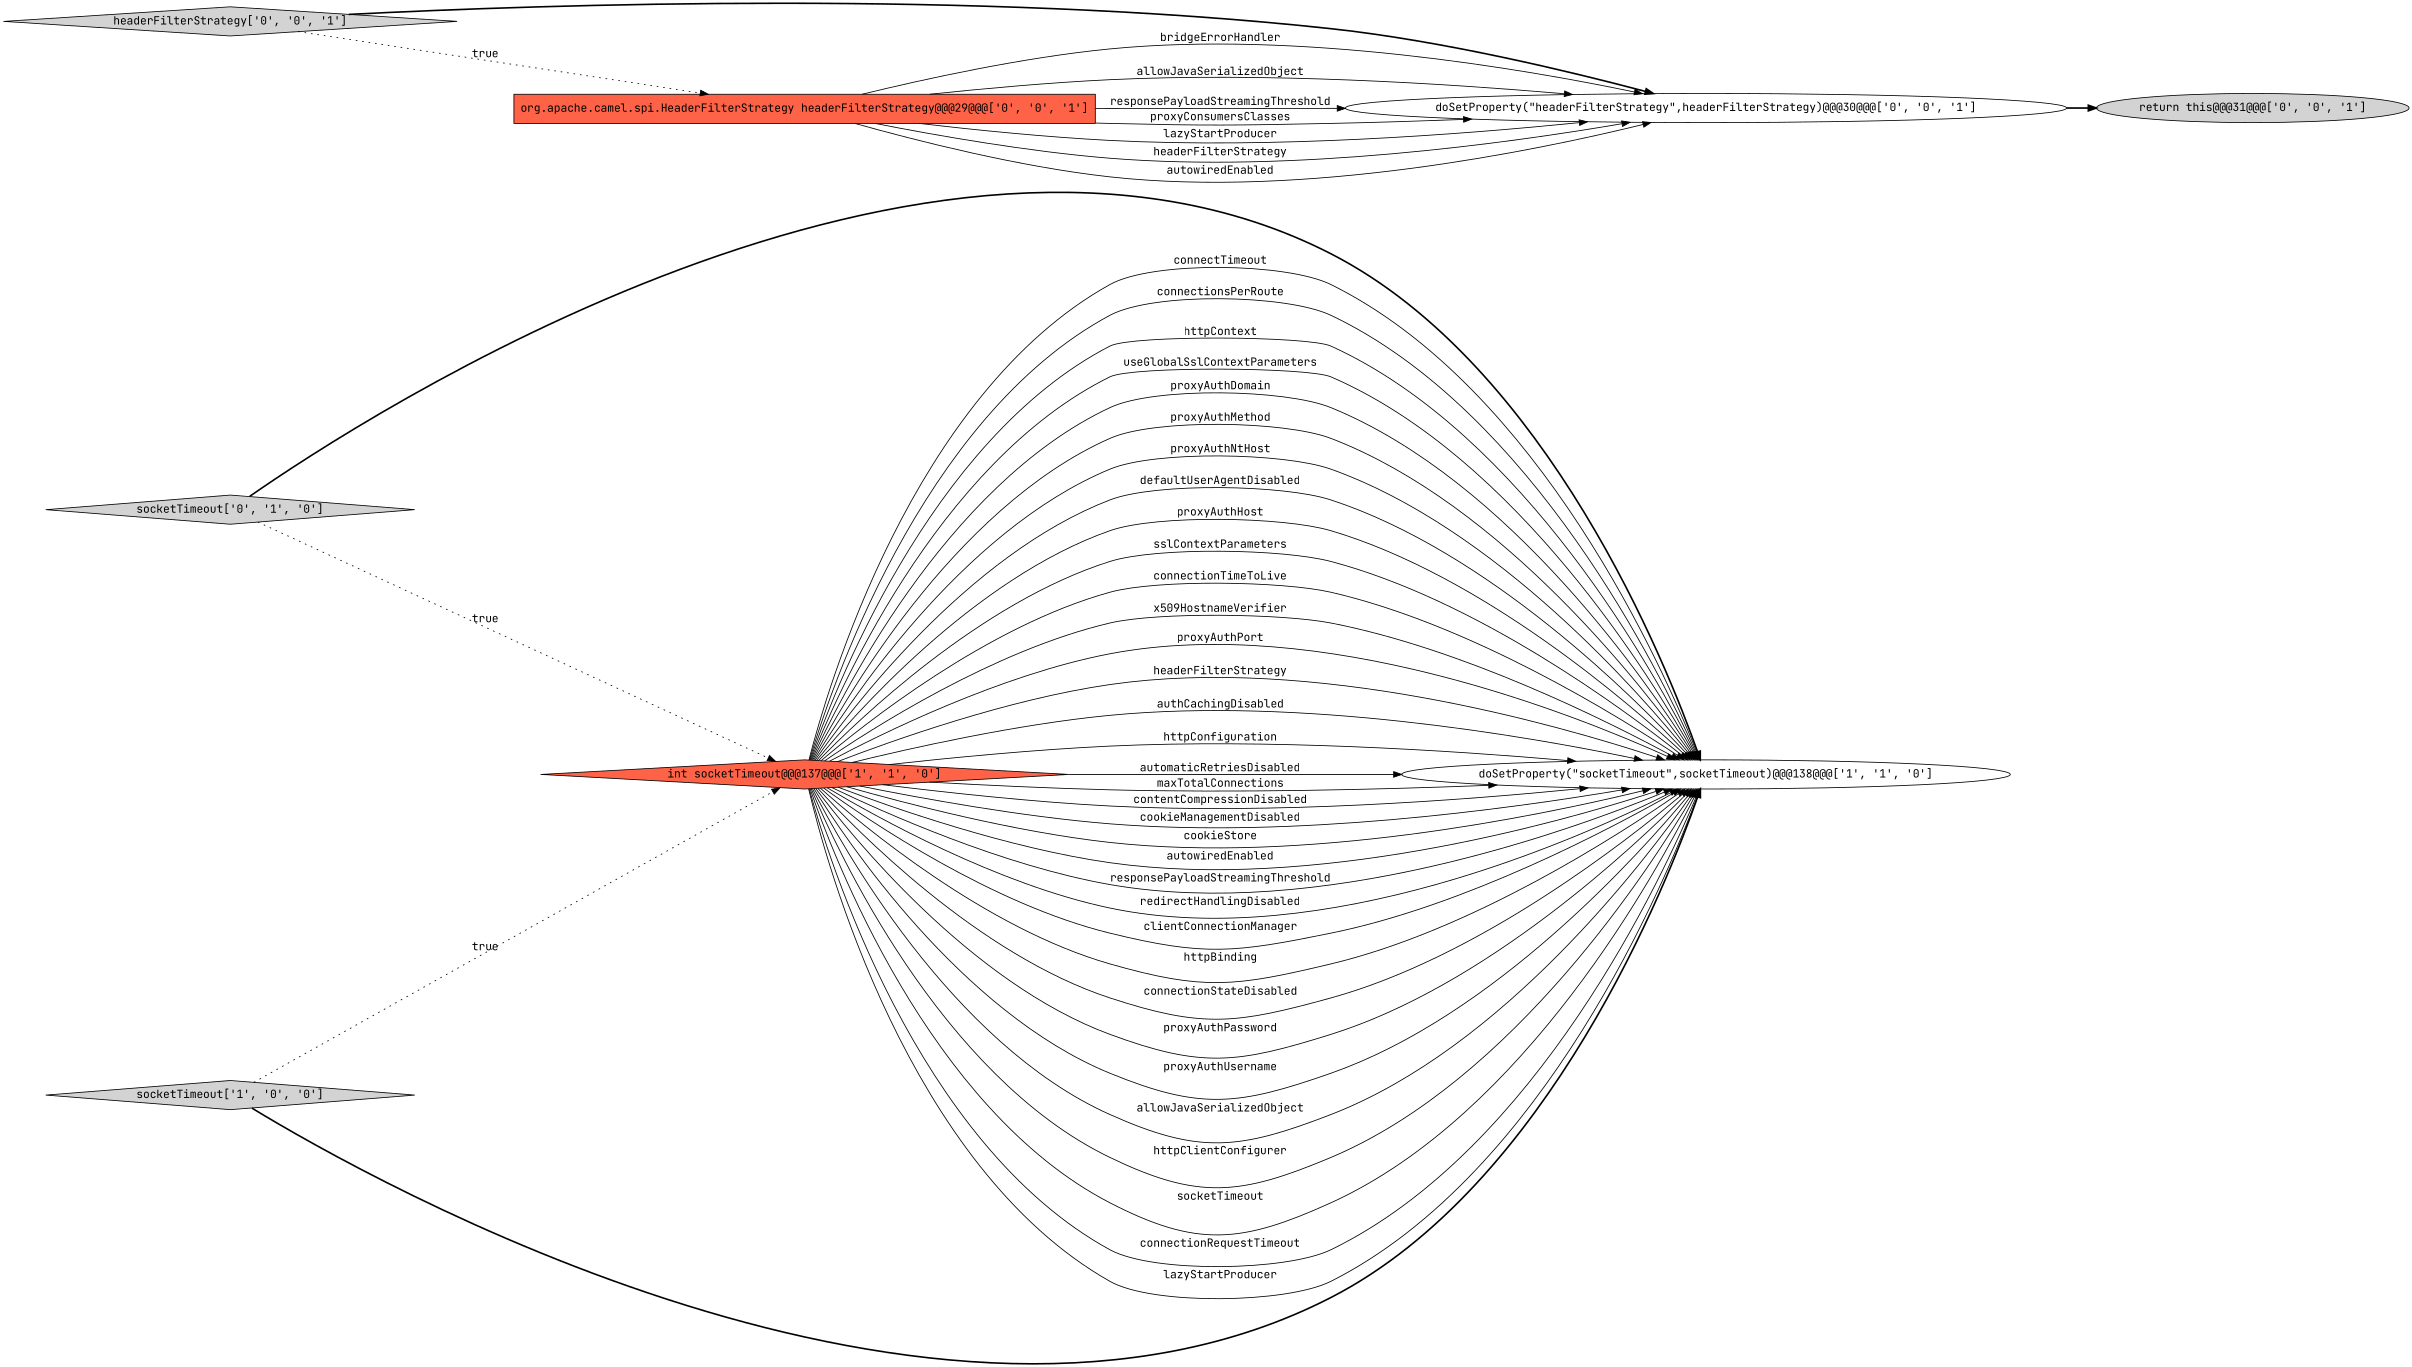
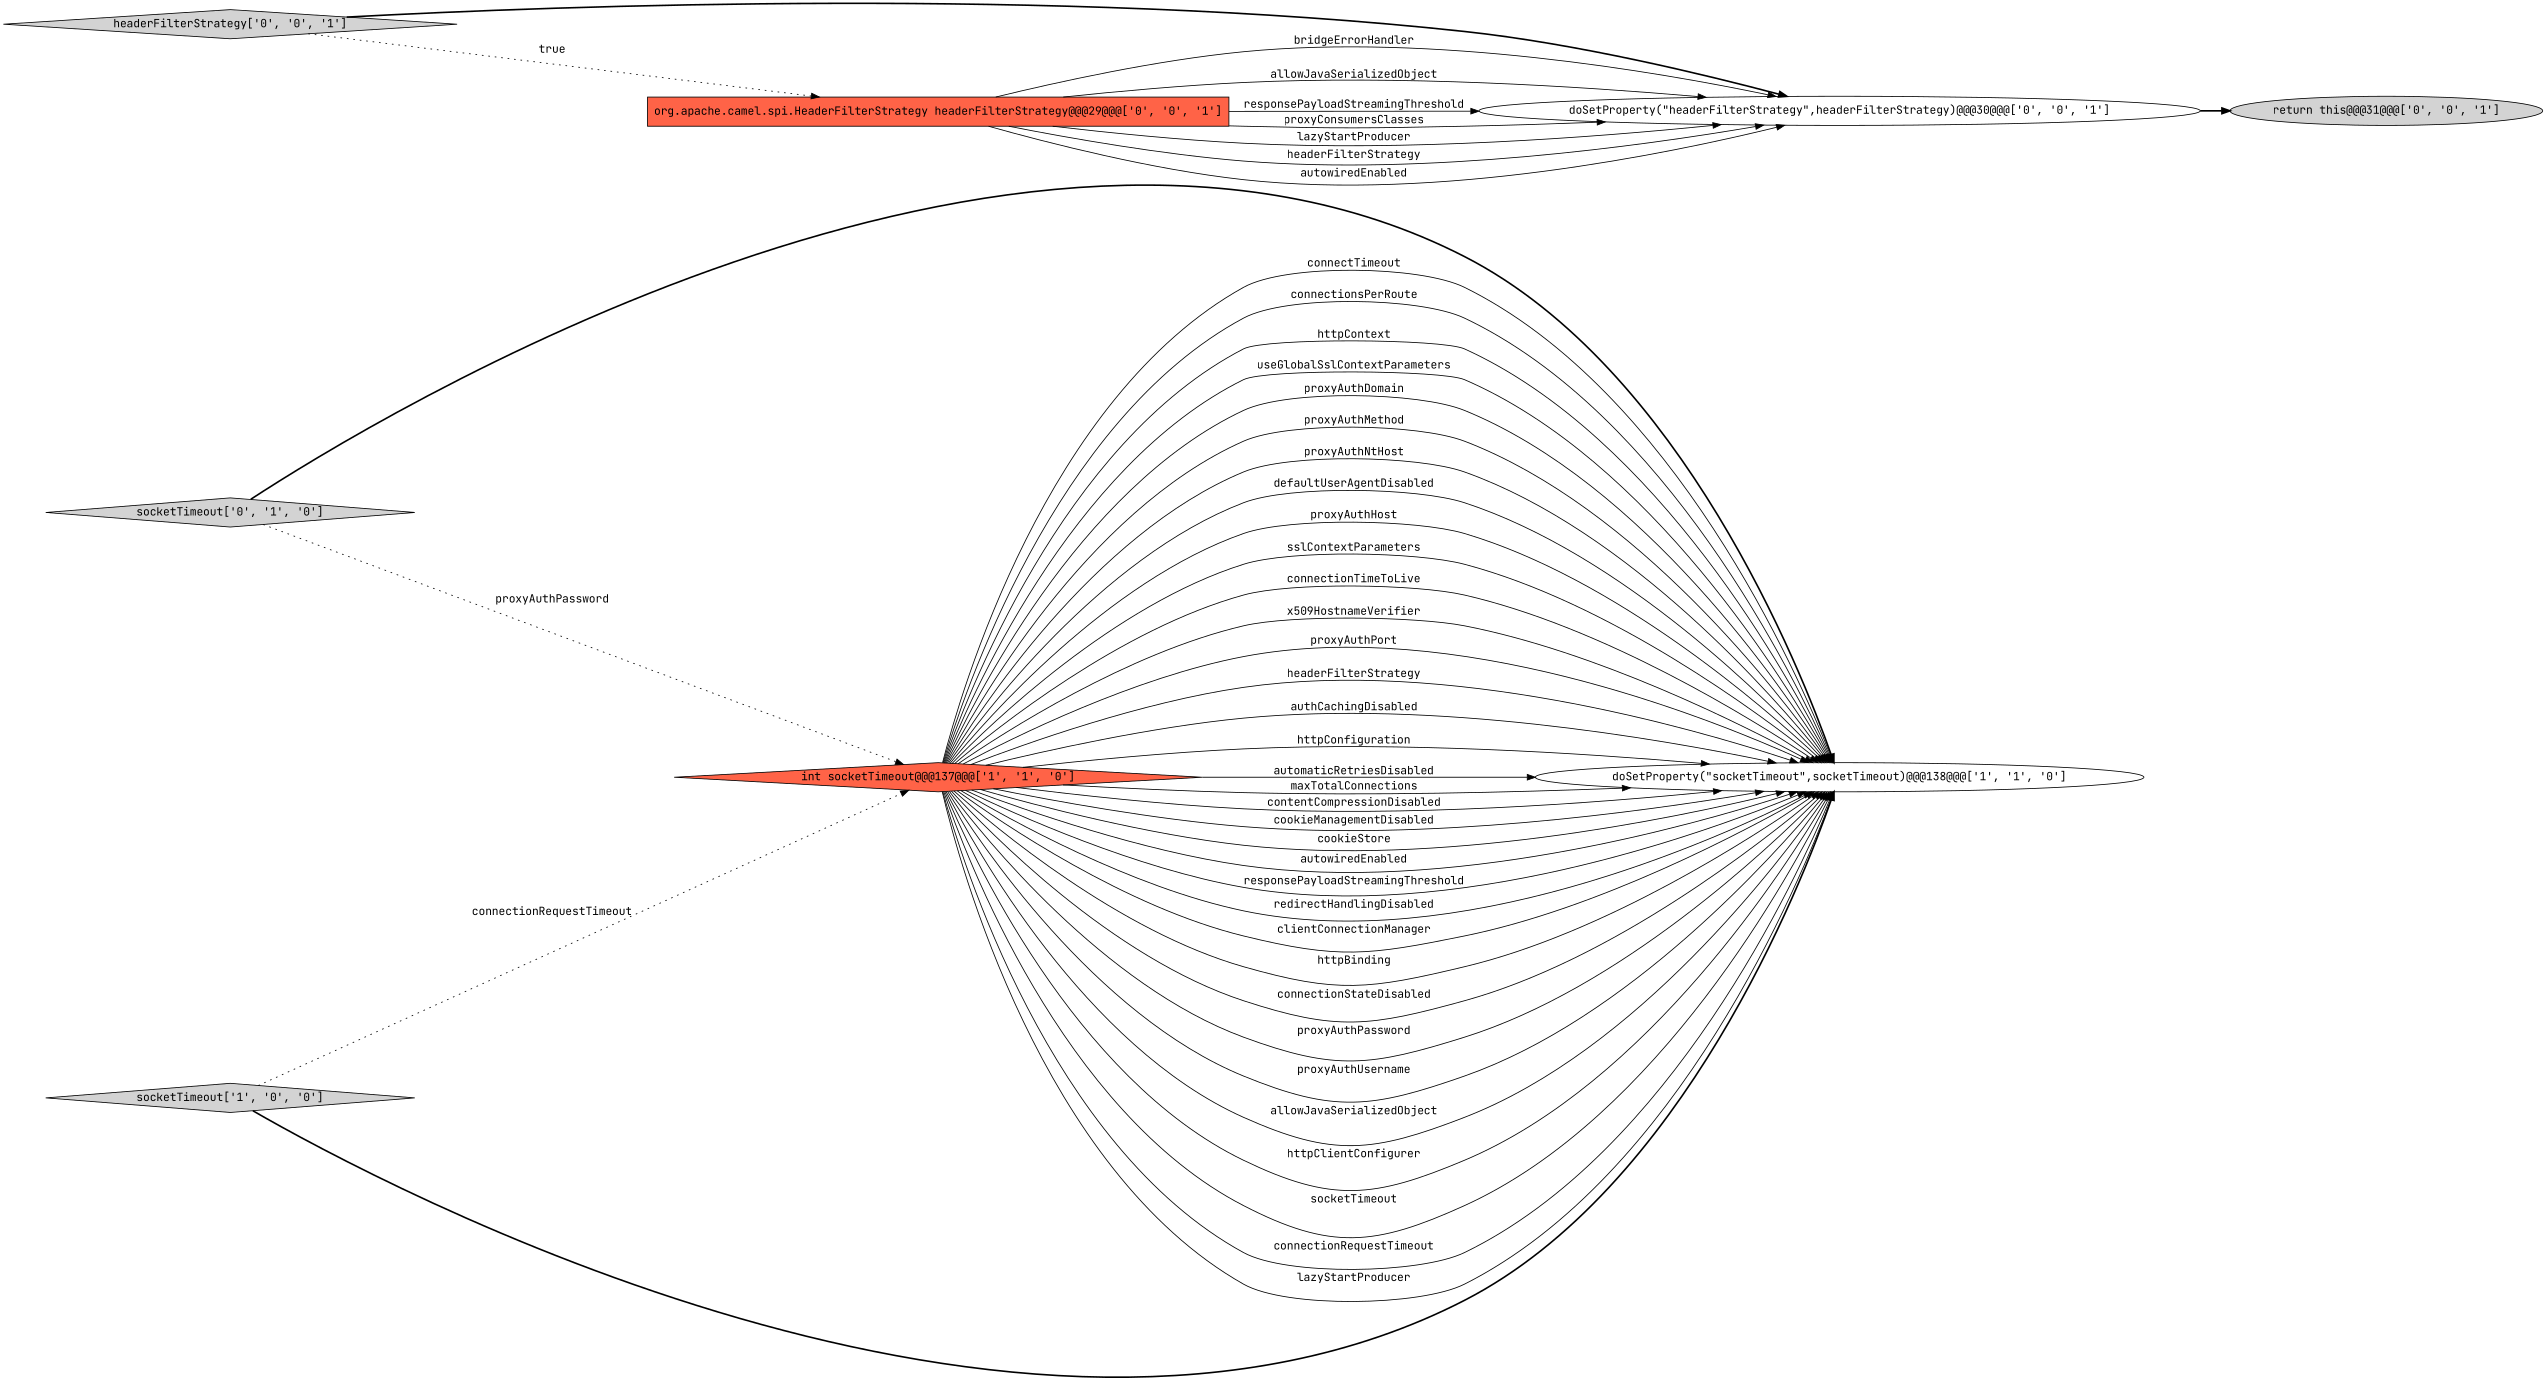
edge "socketTimeout['0', '1', '0']" -> "int socketTimeout@@@137@@@['1', '1', '0']": label "true" -> "proxyAuthPassword"
edge "socketTimeout['1', '0', '0']" -> "int socketTimeout@@@137@@@['1', '1', '0']": label "true" -> "connectionRequestTimeout"
